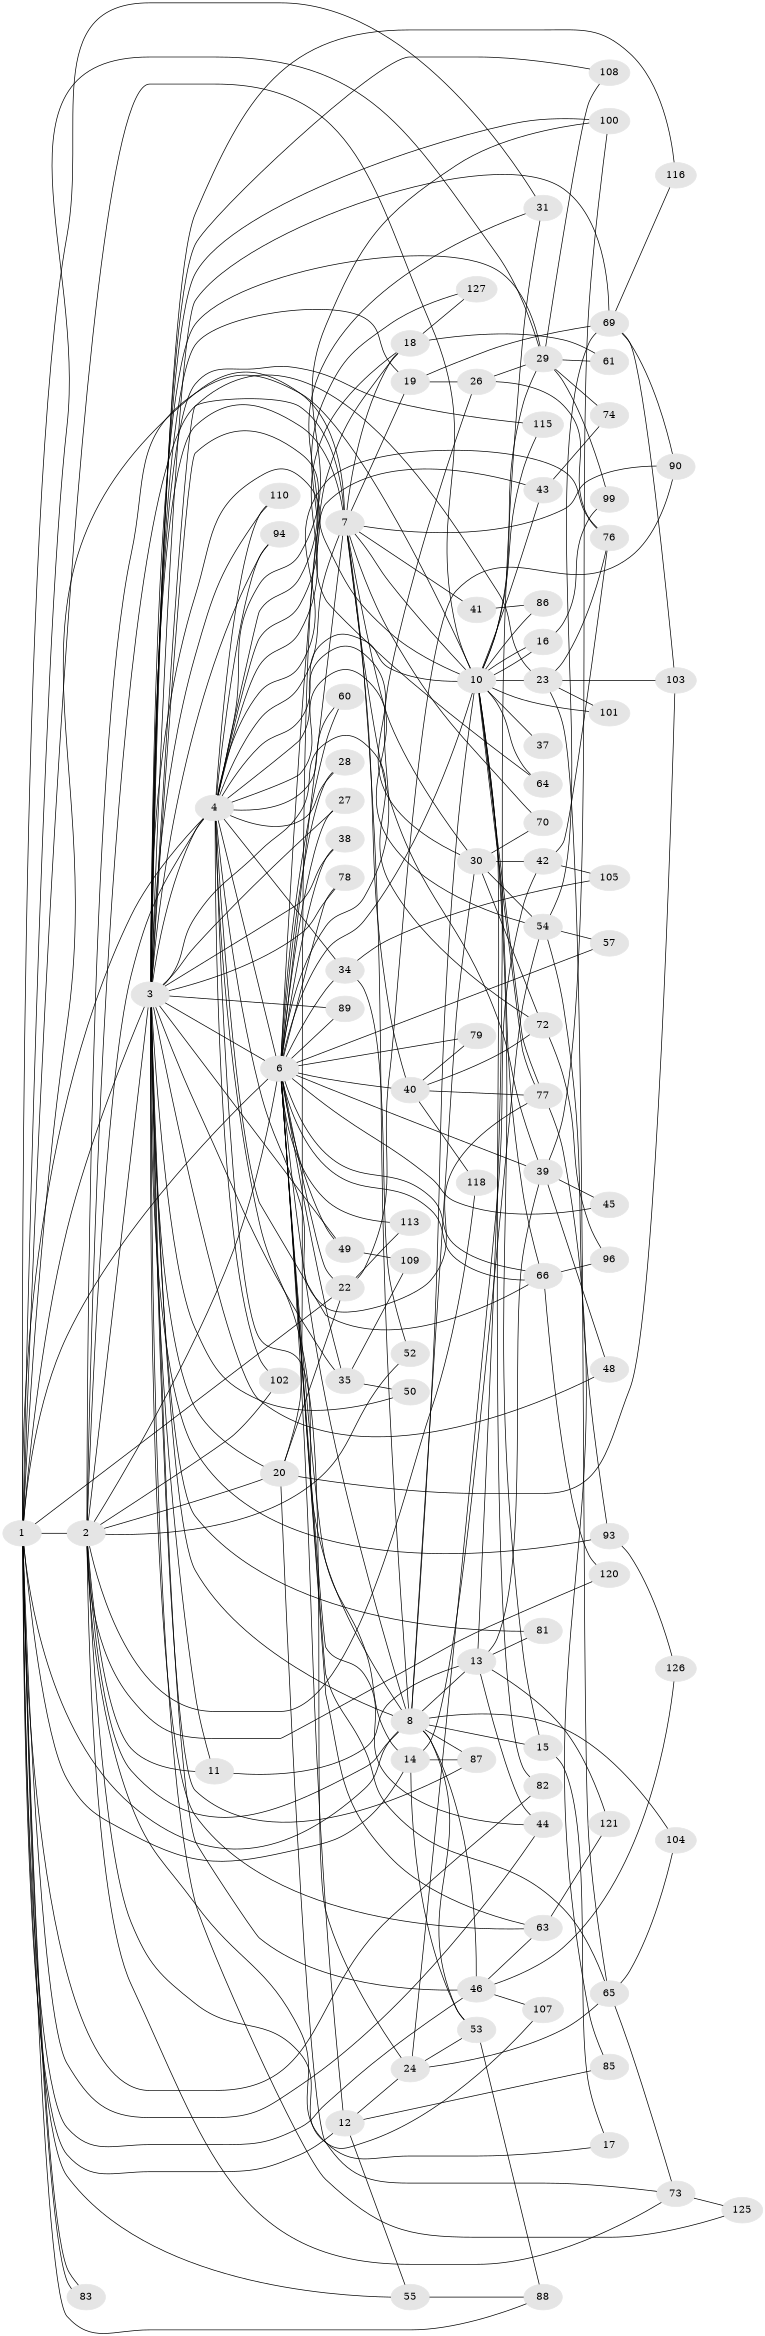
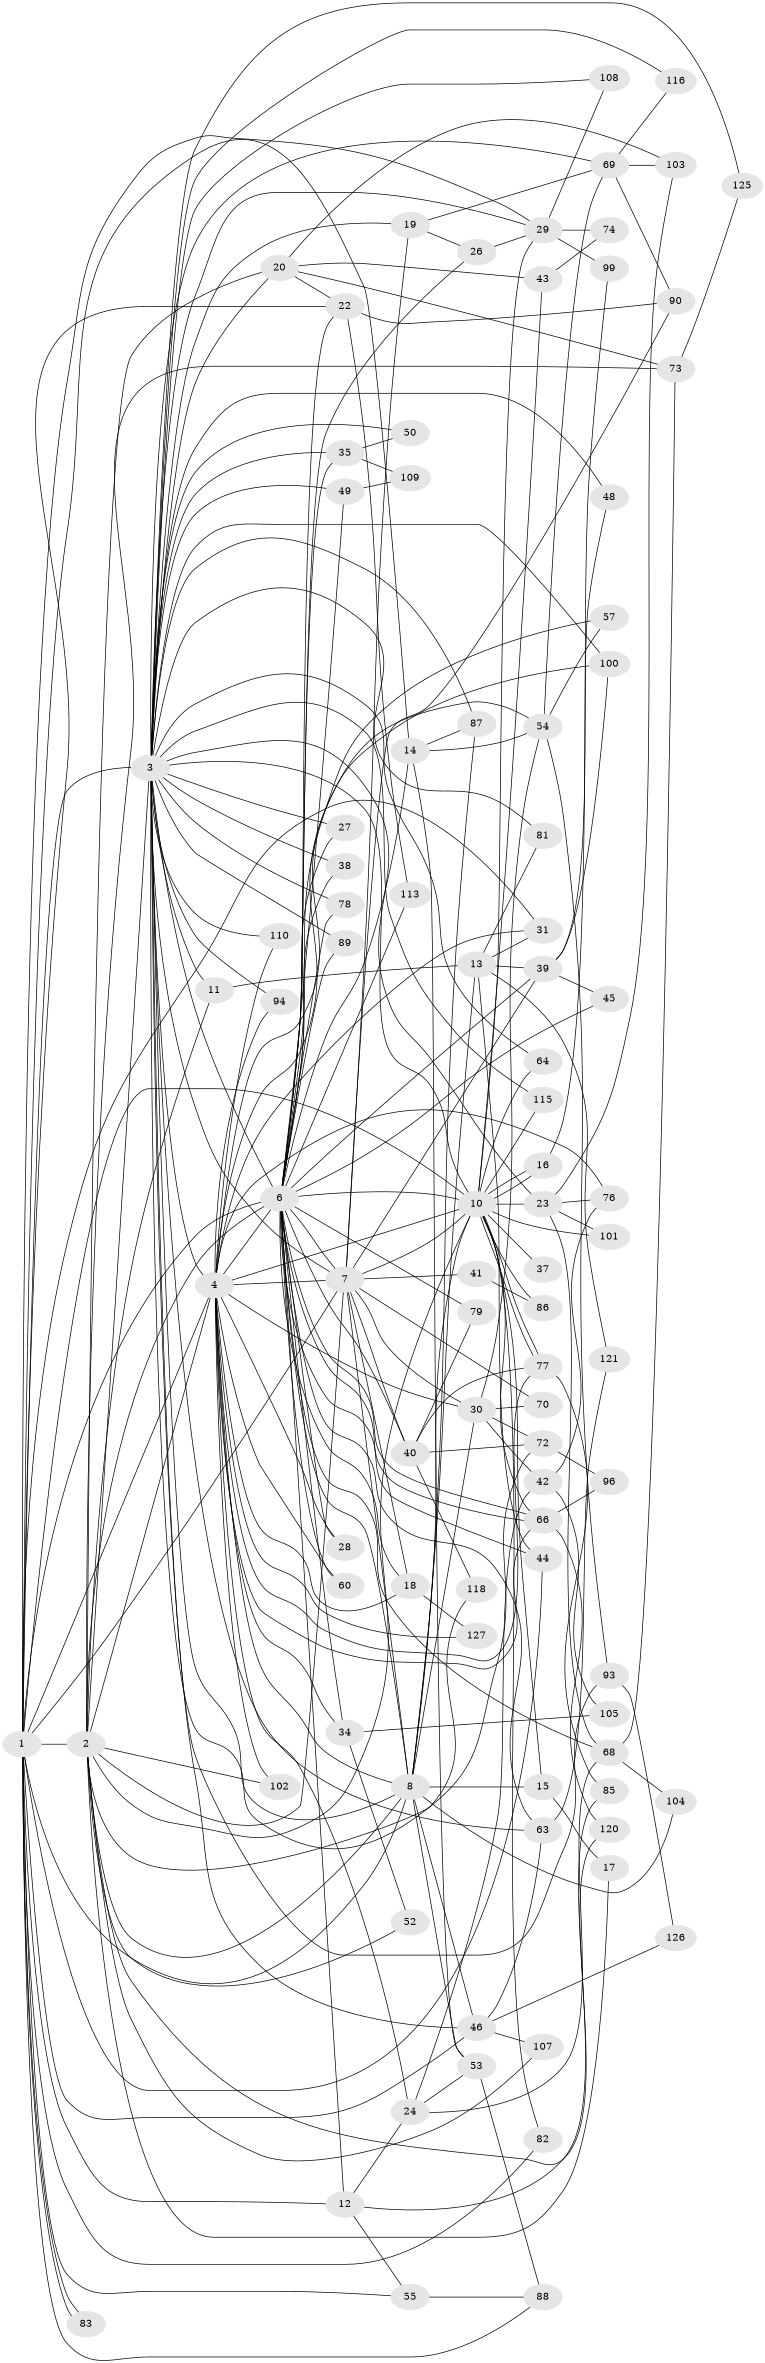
node "61": removed
edge "26" -- "76": removed
node "65": label "65" -> "68"
